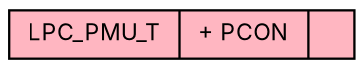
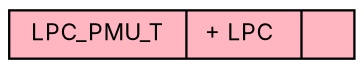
node "LPC_PMU_T": text "+ PCON" -> "+ LPC"
